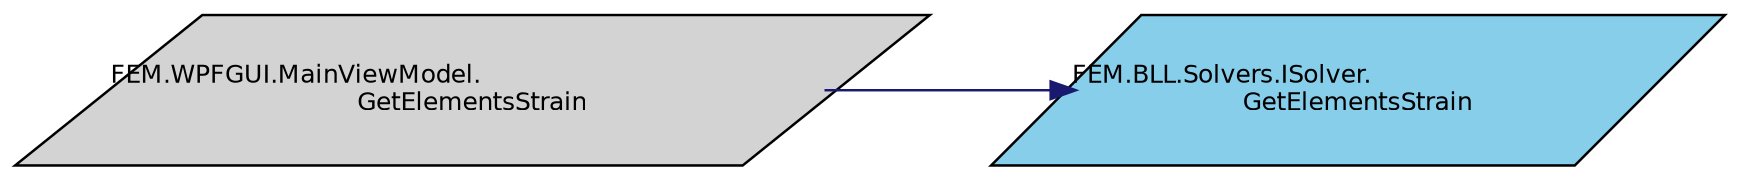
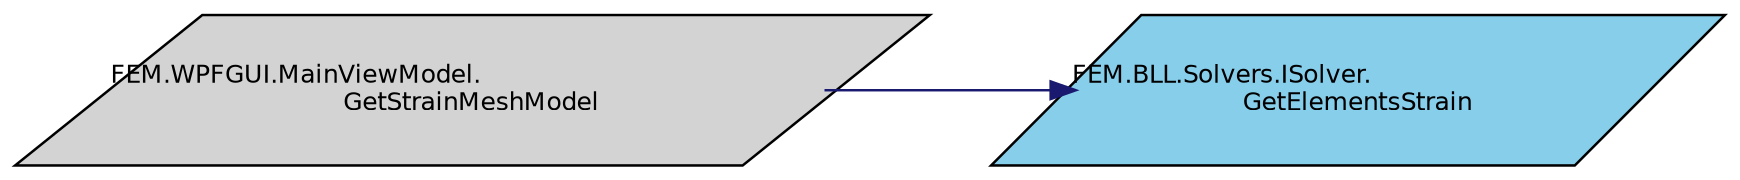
node "FEM.WPFGUI.MainViewModel. GetElementsStrain": label "FEM.WPFGUI.MainViewModel. GetElementsStrain" -> "FEM.WPFGUI.MainViewModel. GetStrainMeshModel"
